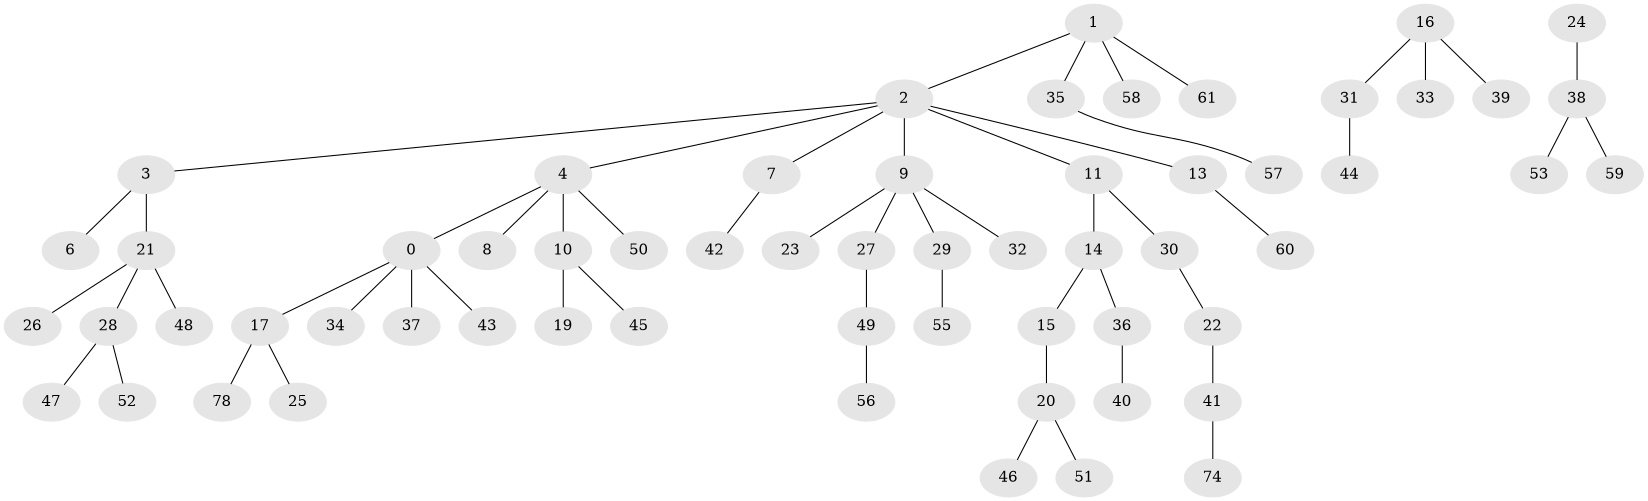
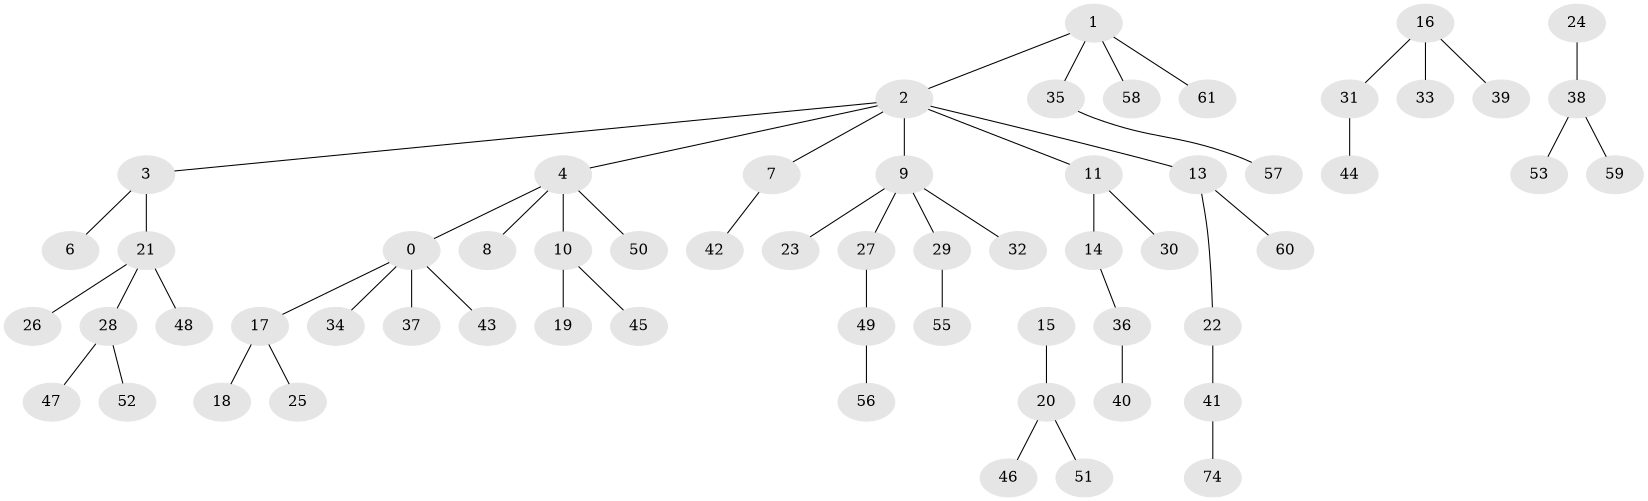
edge "14" -- "15": removed
edge "30" -- "22": now "13" -- "22"
node "78": label "78" -> "18"
